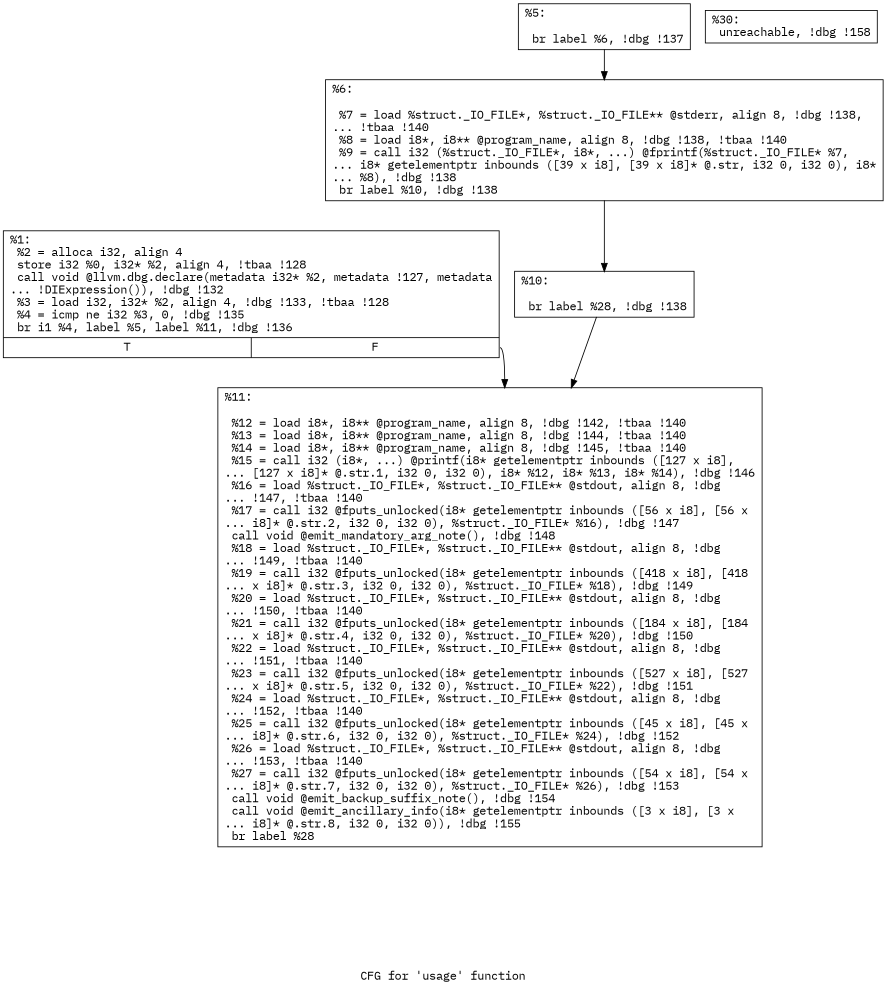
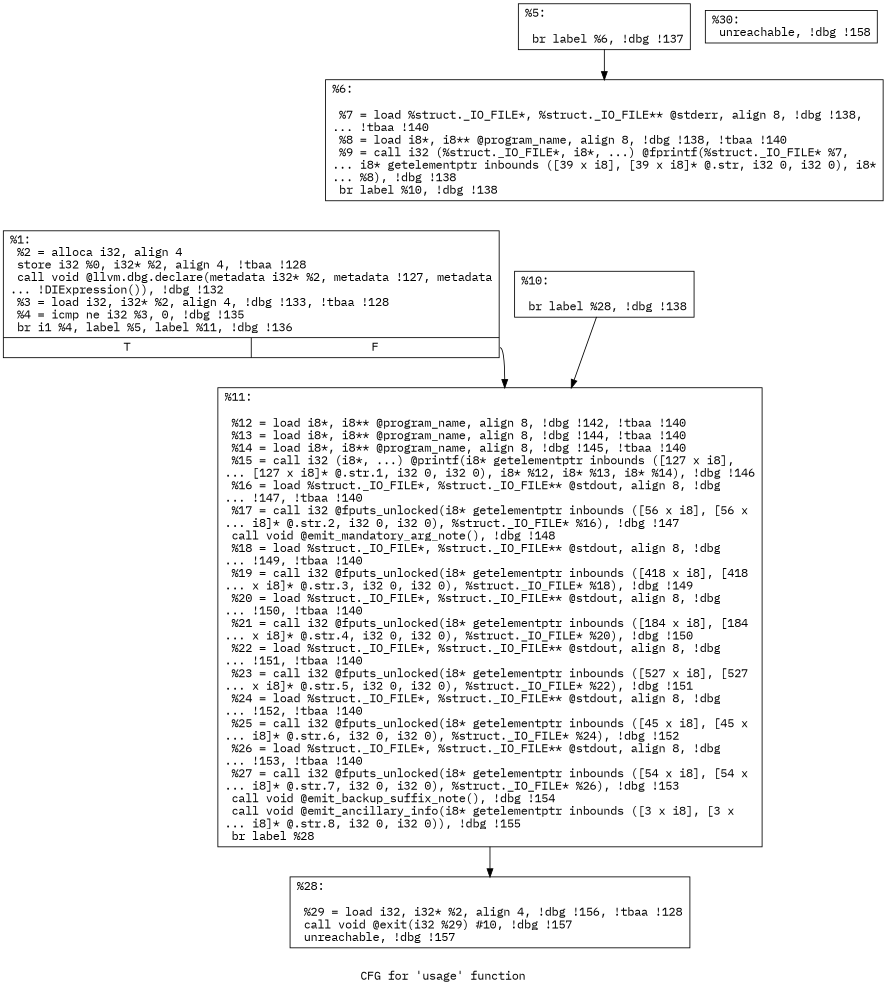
edge "%6:" -> "%10:": removed
node "%28:": added
